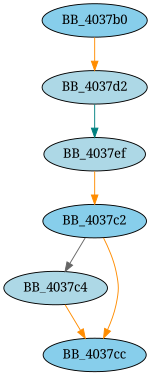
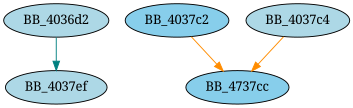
node "BB_4037b0": removed
node "BB_4037d2": label "BB_4037d2" -> "BB_4036d2"
edge "BB_4037ef" -> "BB_4037c2": removed
edge "BB_4037c2" -> "BB_4037c4": removed
node "BB_4037cc": label "BB_4037cc" -> "BB_4737cc"
